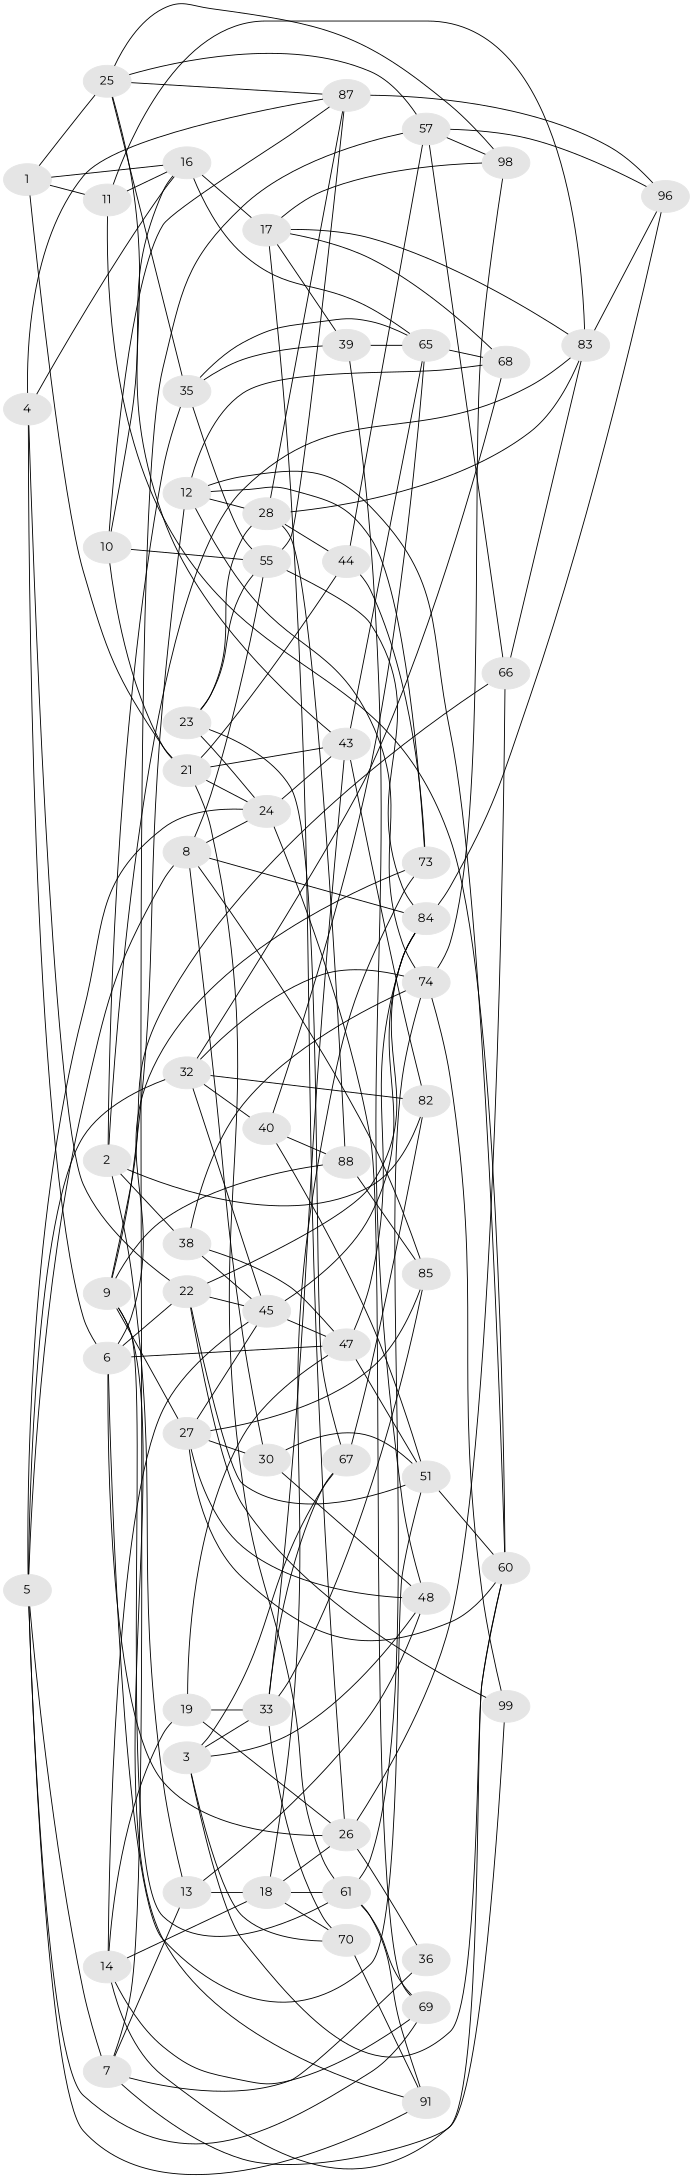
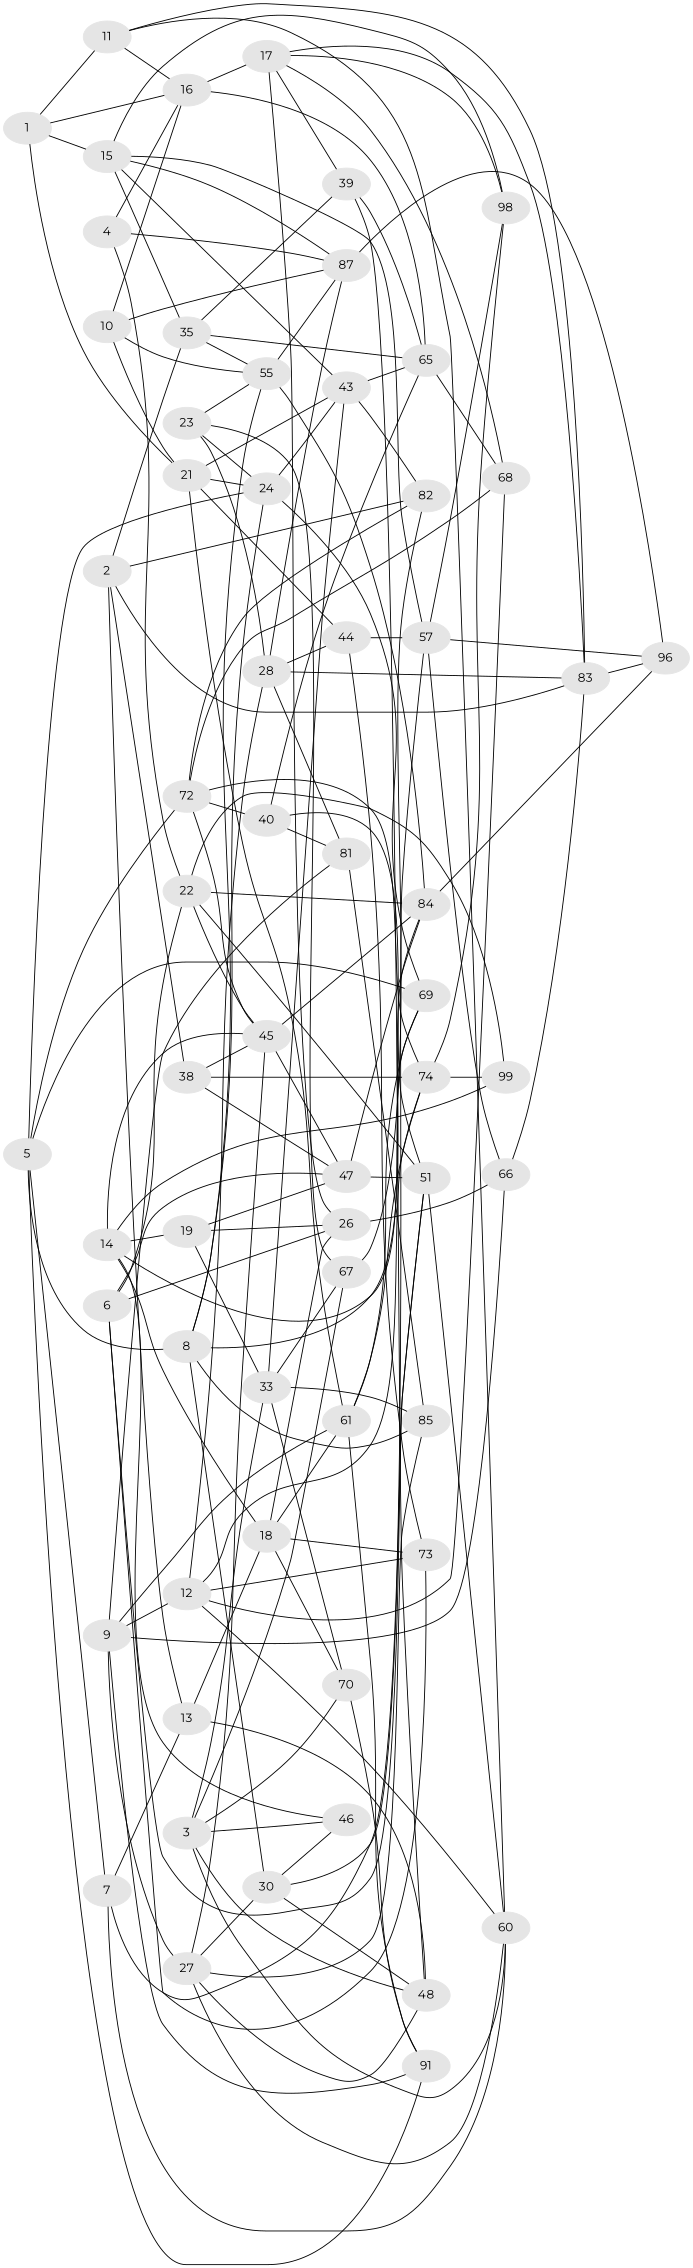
node "25": label "25" -> "15"
edge "4" -- "6": removed
node "32": label "32" -> "72"
node "88": label "88" -> "81"
node "46": added
node "36": removed
